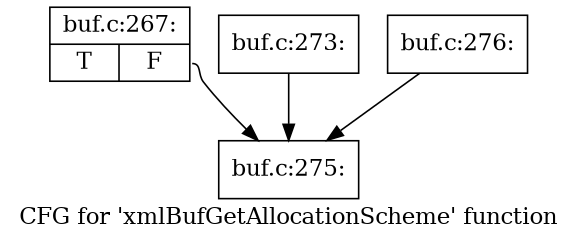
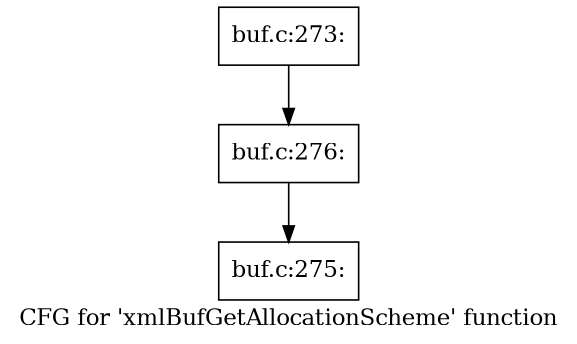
node "buf.c:267:": removed
edge "buf.c:273:" -> "buf.c:275:": now "buf.c:273:" -> "buf.c:276:"
